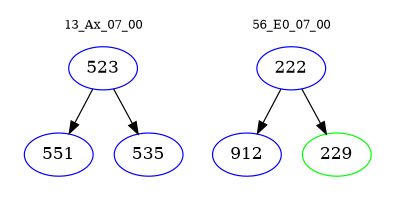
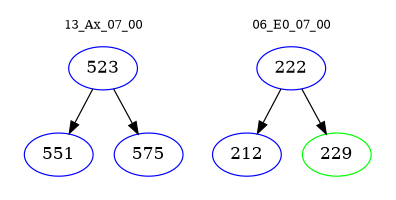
cluster "56_E0_07_00": label "56_E0_07_00" -> "06_E0_07_00"
node "535": label "535" -> "575"
node "912": label "912" -> "212"
